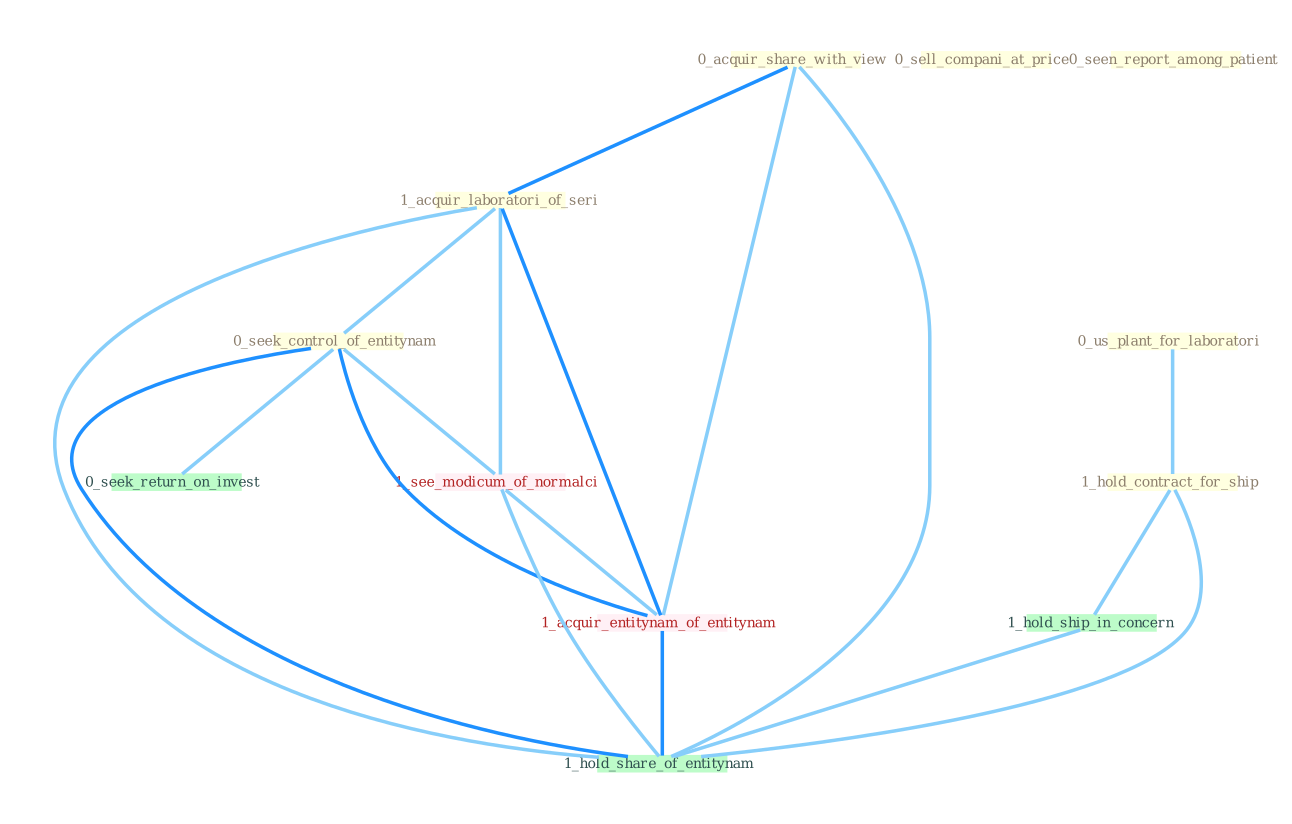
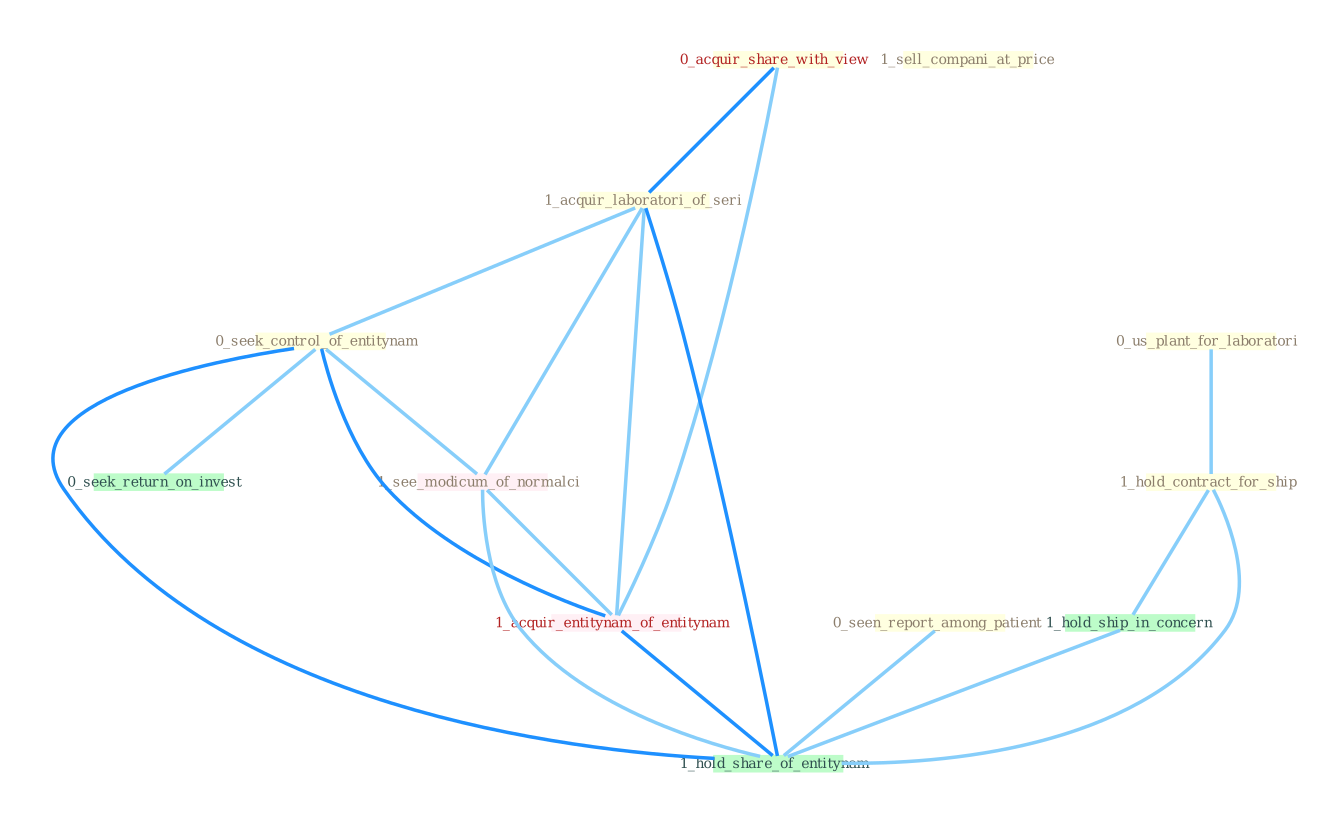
node "0_acquir_share_with_view": fontcolor #8b7d6b -> #b22222
node "0_sell_compani_at_price": label "0_sell_compani_at_price" -> "1_sell_compani_at_price"
edge "1_acquir_laboratori_of_seri" -- "1_acquir_entitynam_of_entitynam": color #1e90ff -> #87cefa
edge "0_acquir_share_with_view" -- "1_hold_share_of_entitynam": now "0_seen_report_among_patient" -- "1_hold_share_of_entitynam"
node "1_see_modicum_of_normalci": fontcolor #b22222 -> #8b7d6b
edge "1_acquir_laboratori_of_seri" -- "1_hold_share_of_entitynam": color #87cefa -> #1e90ff
